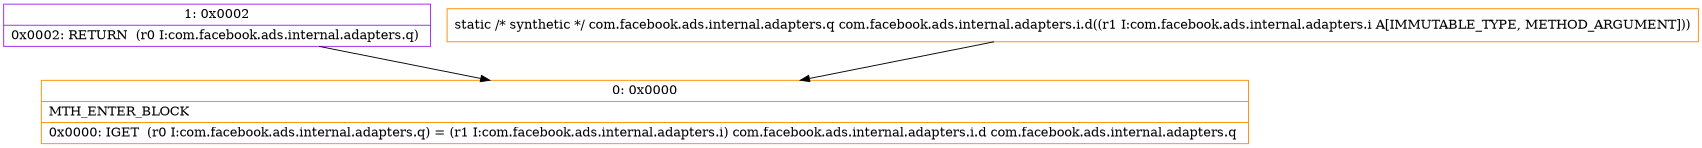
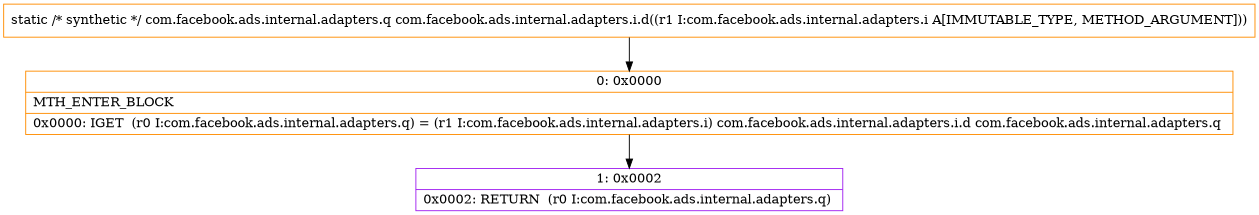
edge "1: 0x0002" -> "0: 0x0000": reversed
